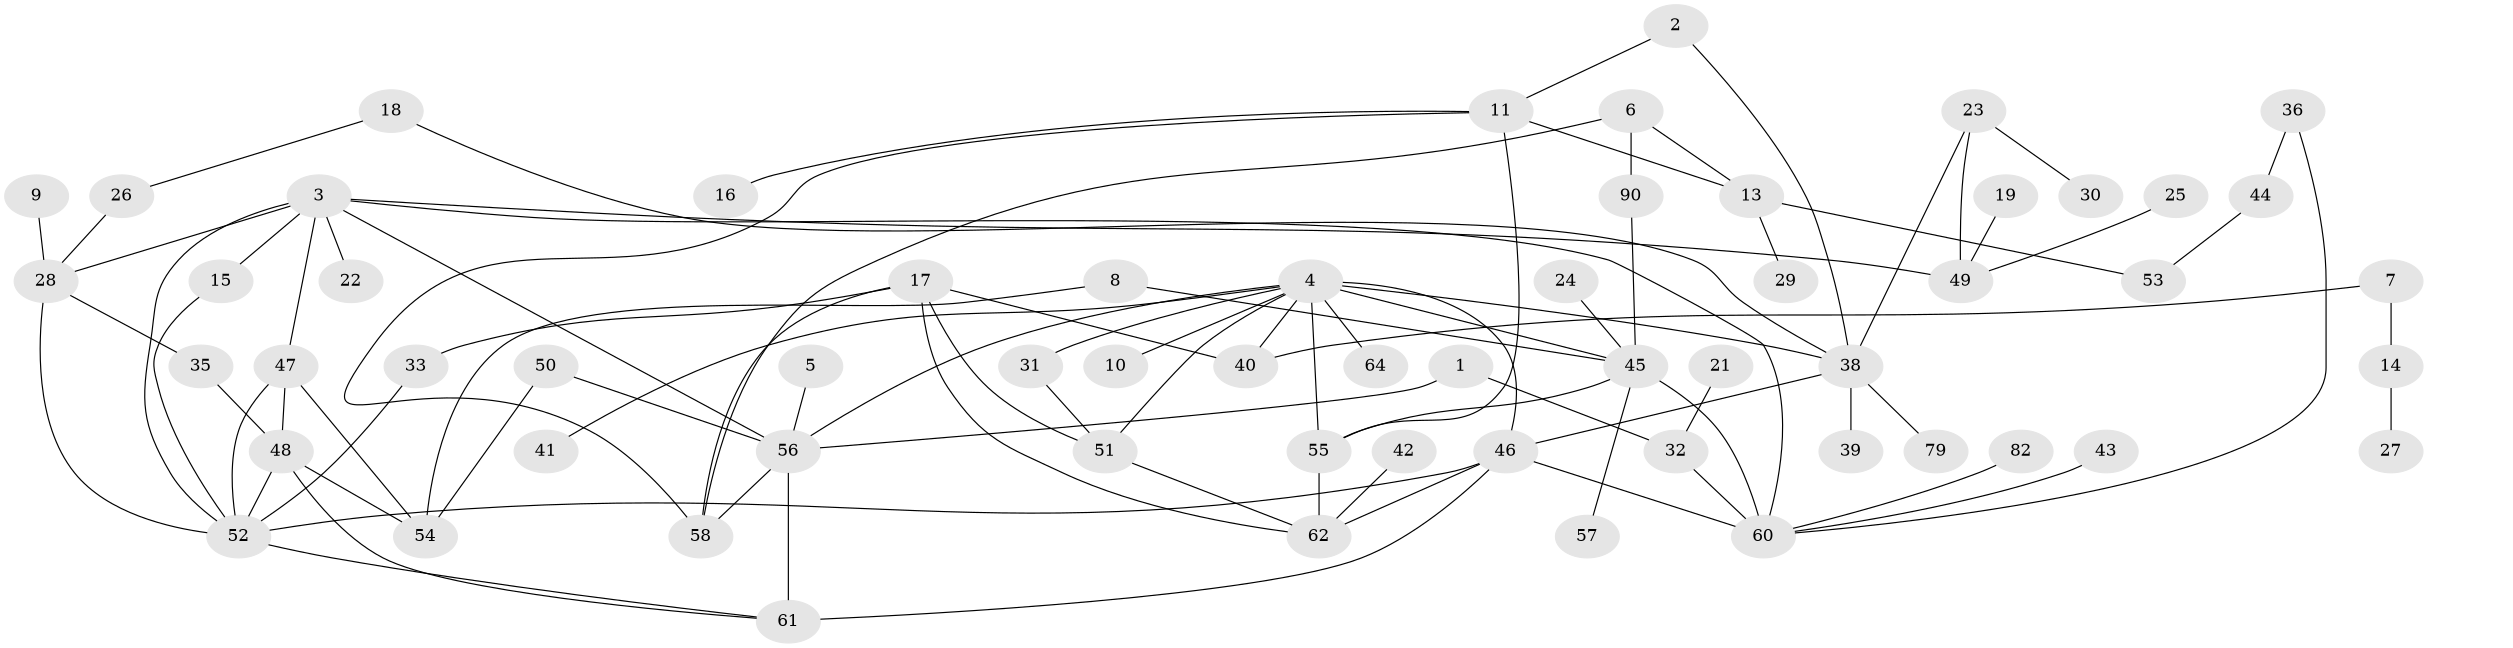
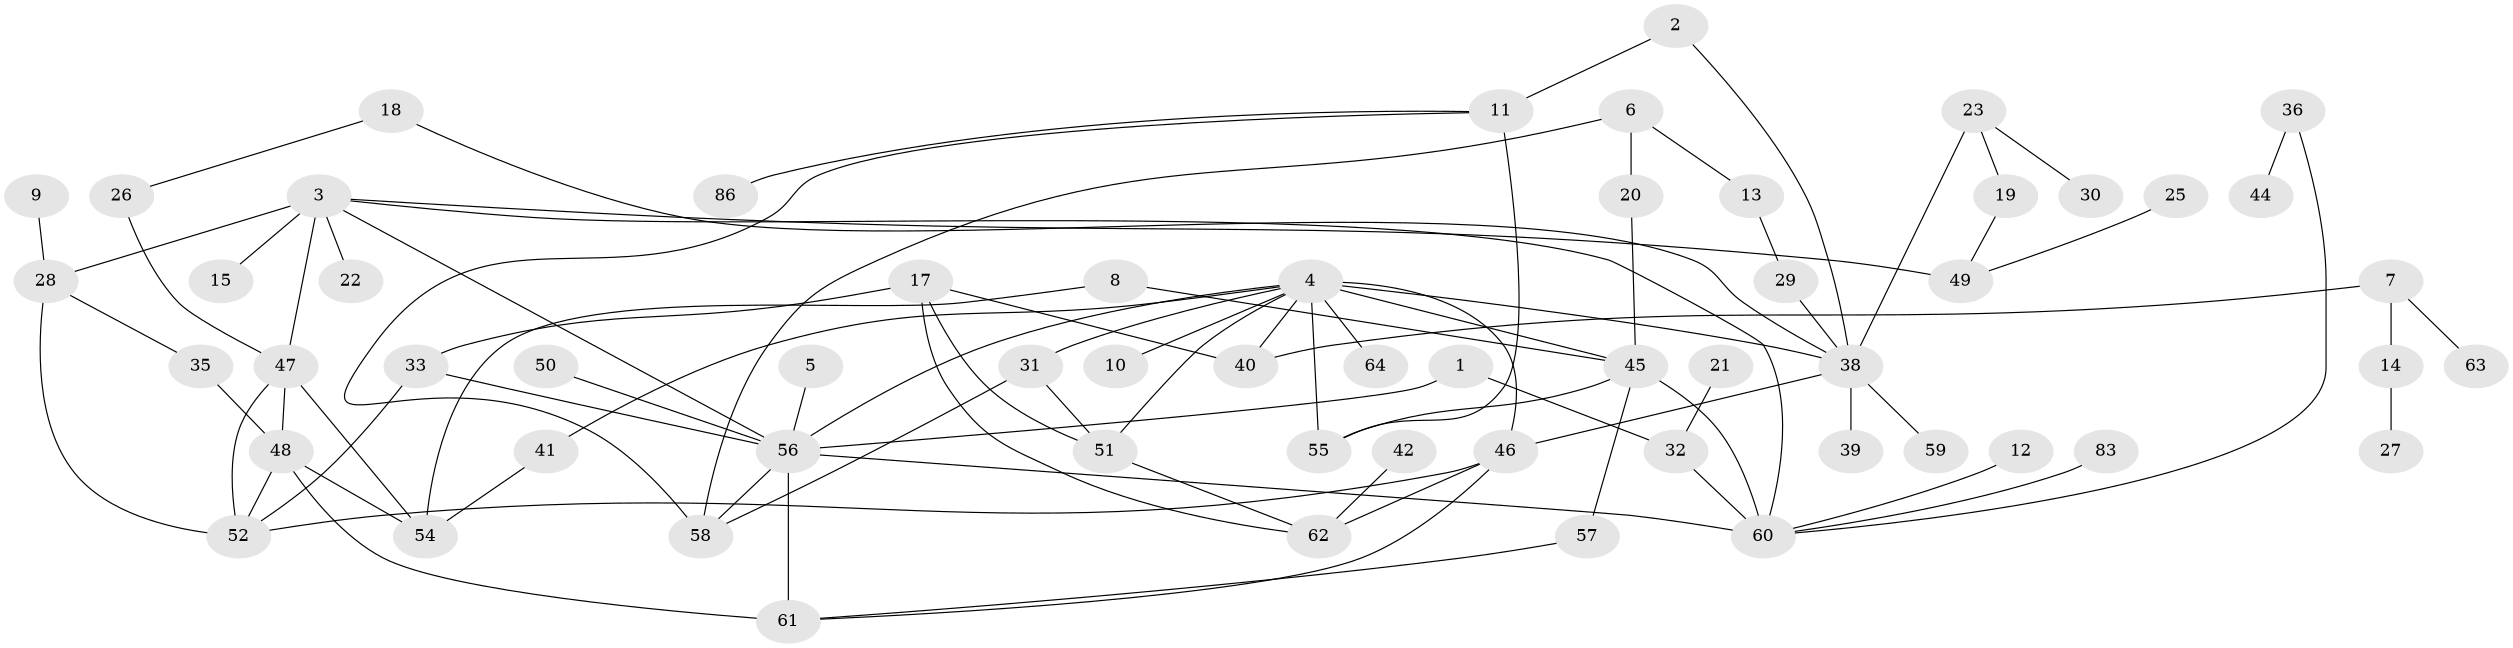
edge "11" -- "13": removed
node "16": label "16" -> "86"
node "90": label "90" -> "20"
edge "23" -- "49": now "23" -- "19"
edge "26" -- "28": now "26" -- "47"
node "24": removed
node "53": removed
edge "17" -- "58": now "31" -- "58"
edge "29" -- "38": added
edge "3" -- "52": removed
node "63": added
edge "15" -- "52": removed
edge "33" -- "56": added
edge "50" -- "54": now "41" -- "54"
node "79": label "79" -> "59"
node "82": label "82" -> "12"
node "43": label "43" -> "83"
edge "46" -- "60": now "56" -- "60"
edge "55" -- "62": removed
edge "52" -- "61": now "57" -- "61"
